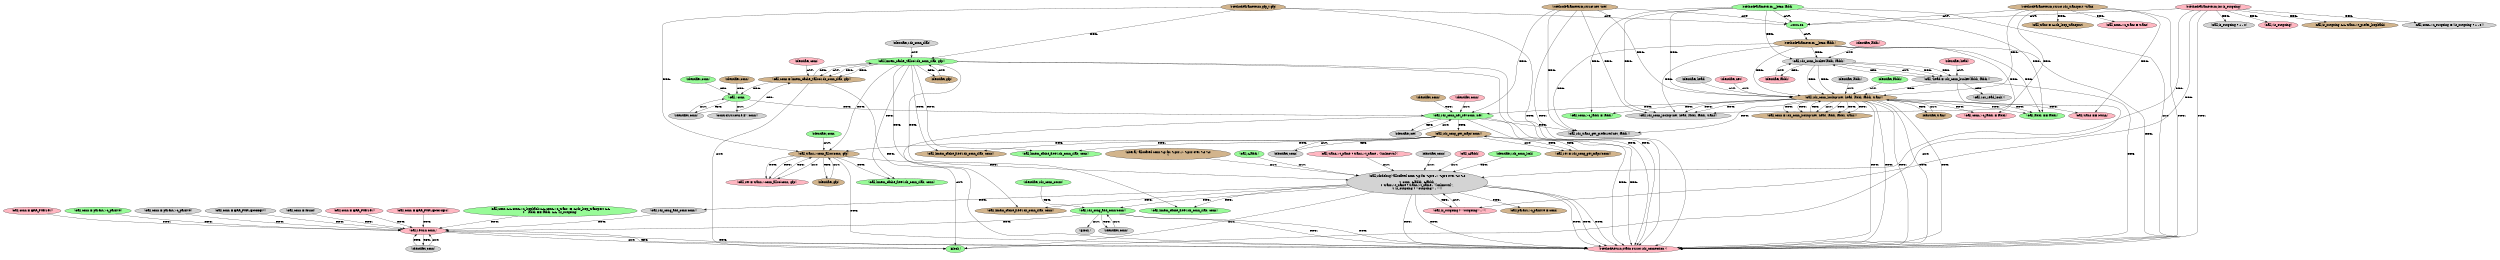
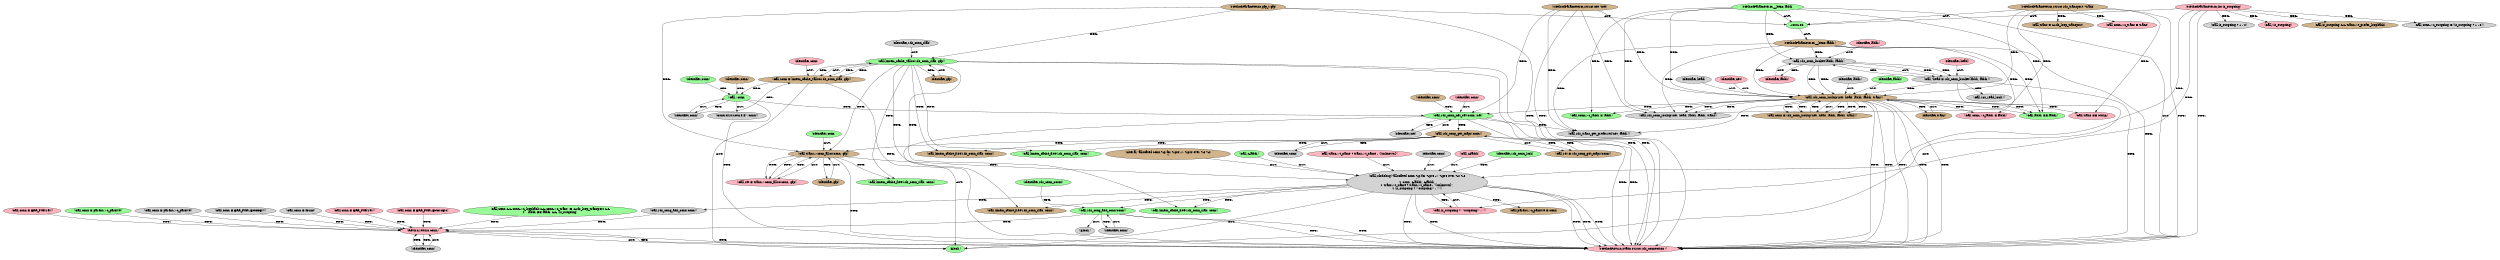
edge "(MethodParameterIn,struct net *net)" -> "1000106": removed, label "AST:"
node "(Call,return conn;)": label "(Call,return conn;)" -> "(Return,return conn;)"
edge "(Call,!conn)" -> "(MethodReturn,static struct rds_connection *)": added, label "DDG:"
